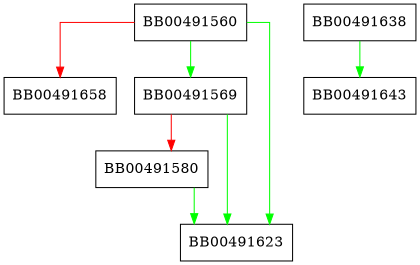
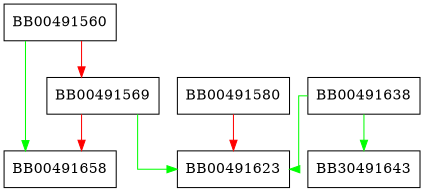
edge "BB00491560" -> "BB00491658": color red -> green
edge "BB00491560" -> "BB00491569": color green -> red
node "BB00491643": label "BB00491643" -> "BB30491643"
edge "BB00491560" -> "BB00491623": now "BB00491638" -> "BB00491623"
edge "BB00491569" -> "BB00491580": now "BB00491569" -> "BB00491658"
edge "BB00491580" -> "BB00491623": color green -> red
